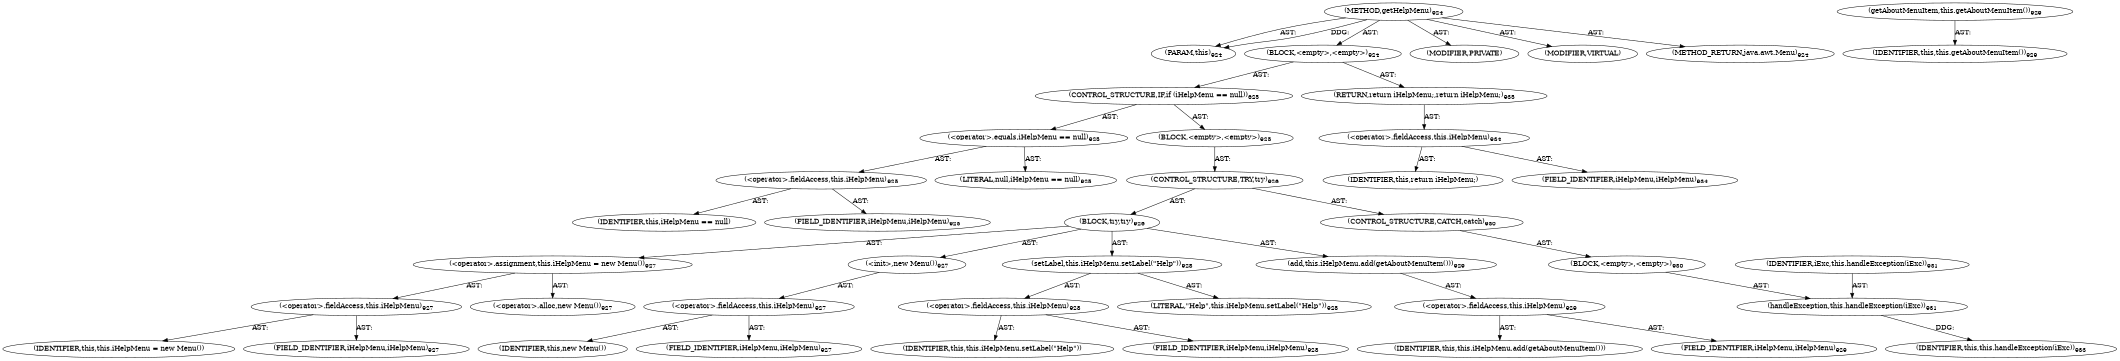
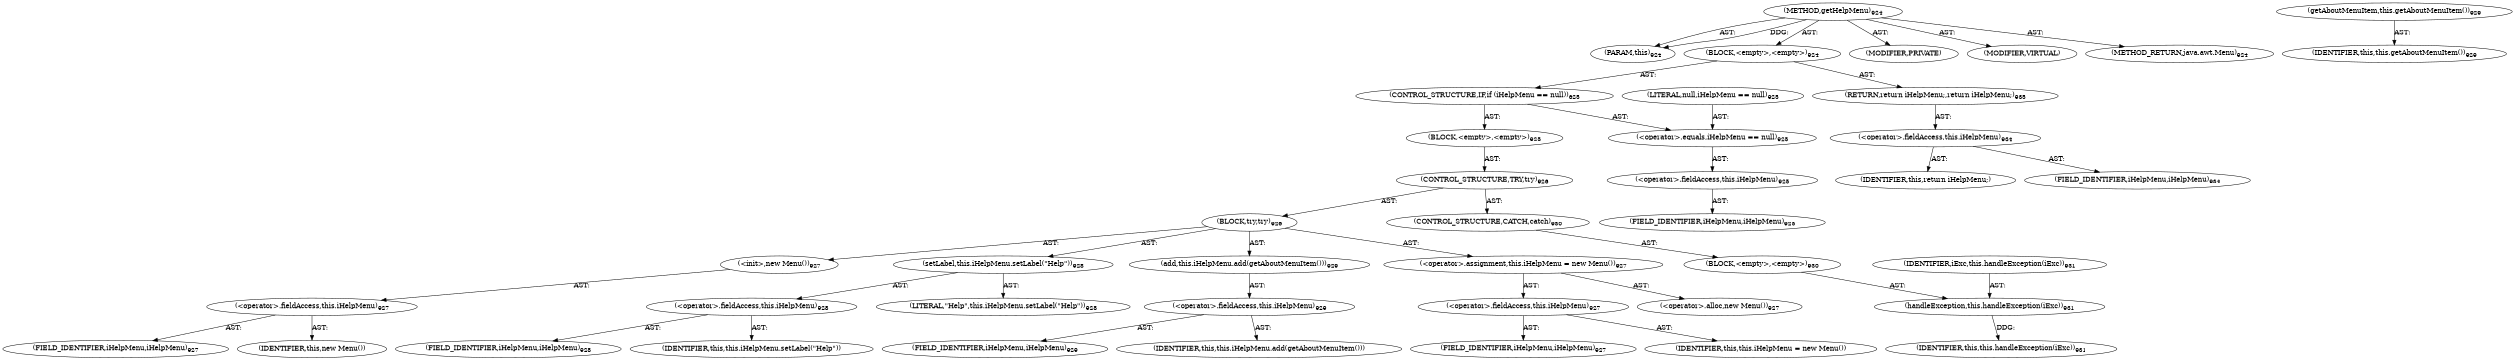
edge "(<operator>.equals,iHelpMenu == null)" -> "(LITERAL,null,iHelpMenu == null)": reversed
node "(IDENTIFIER,this,iHelpMenu == null)": removed
node "(IDENTIFIER,this,this.handleException(iExc))": text "933" -> "931"
